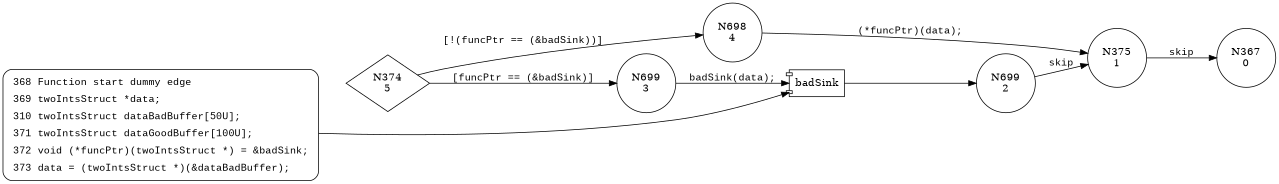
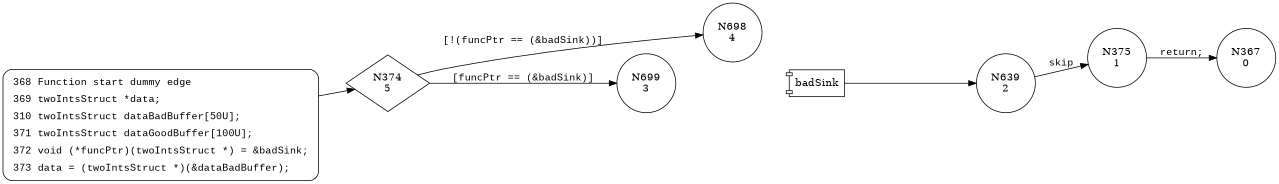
edge "N698 4" -> "N375 1": removed, label "(*funcPtr)(data);"
edge "N375 1" -> "N367 0": label "skip" -> "return;"
edge "N699 3" -> "badSink": removed, label "badSink(data);"
node "N699 2": label "N699 2" -> "N639 2"
edge "368" -> "badSink": now "368" -> "N374 5"
